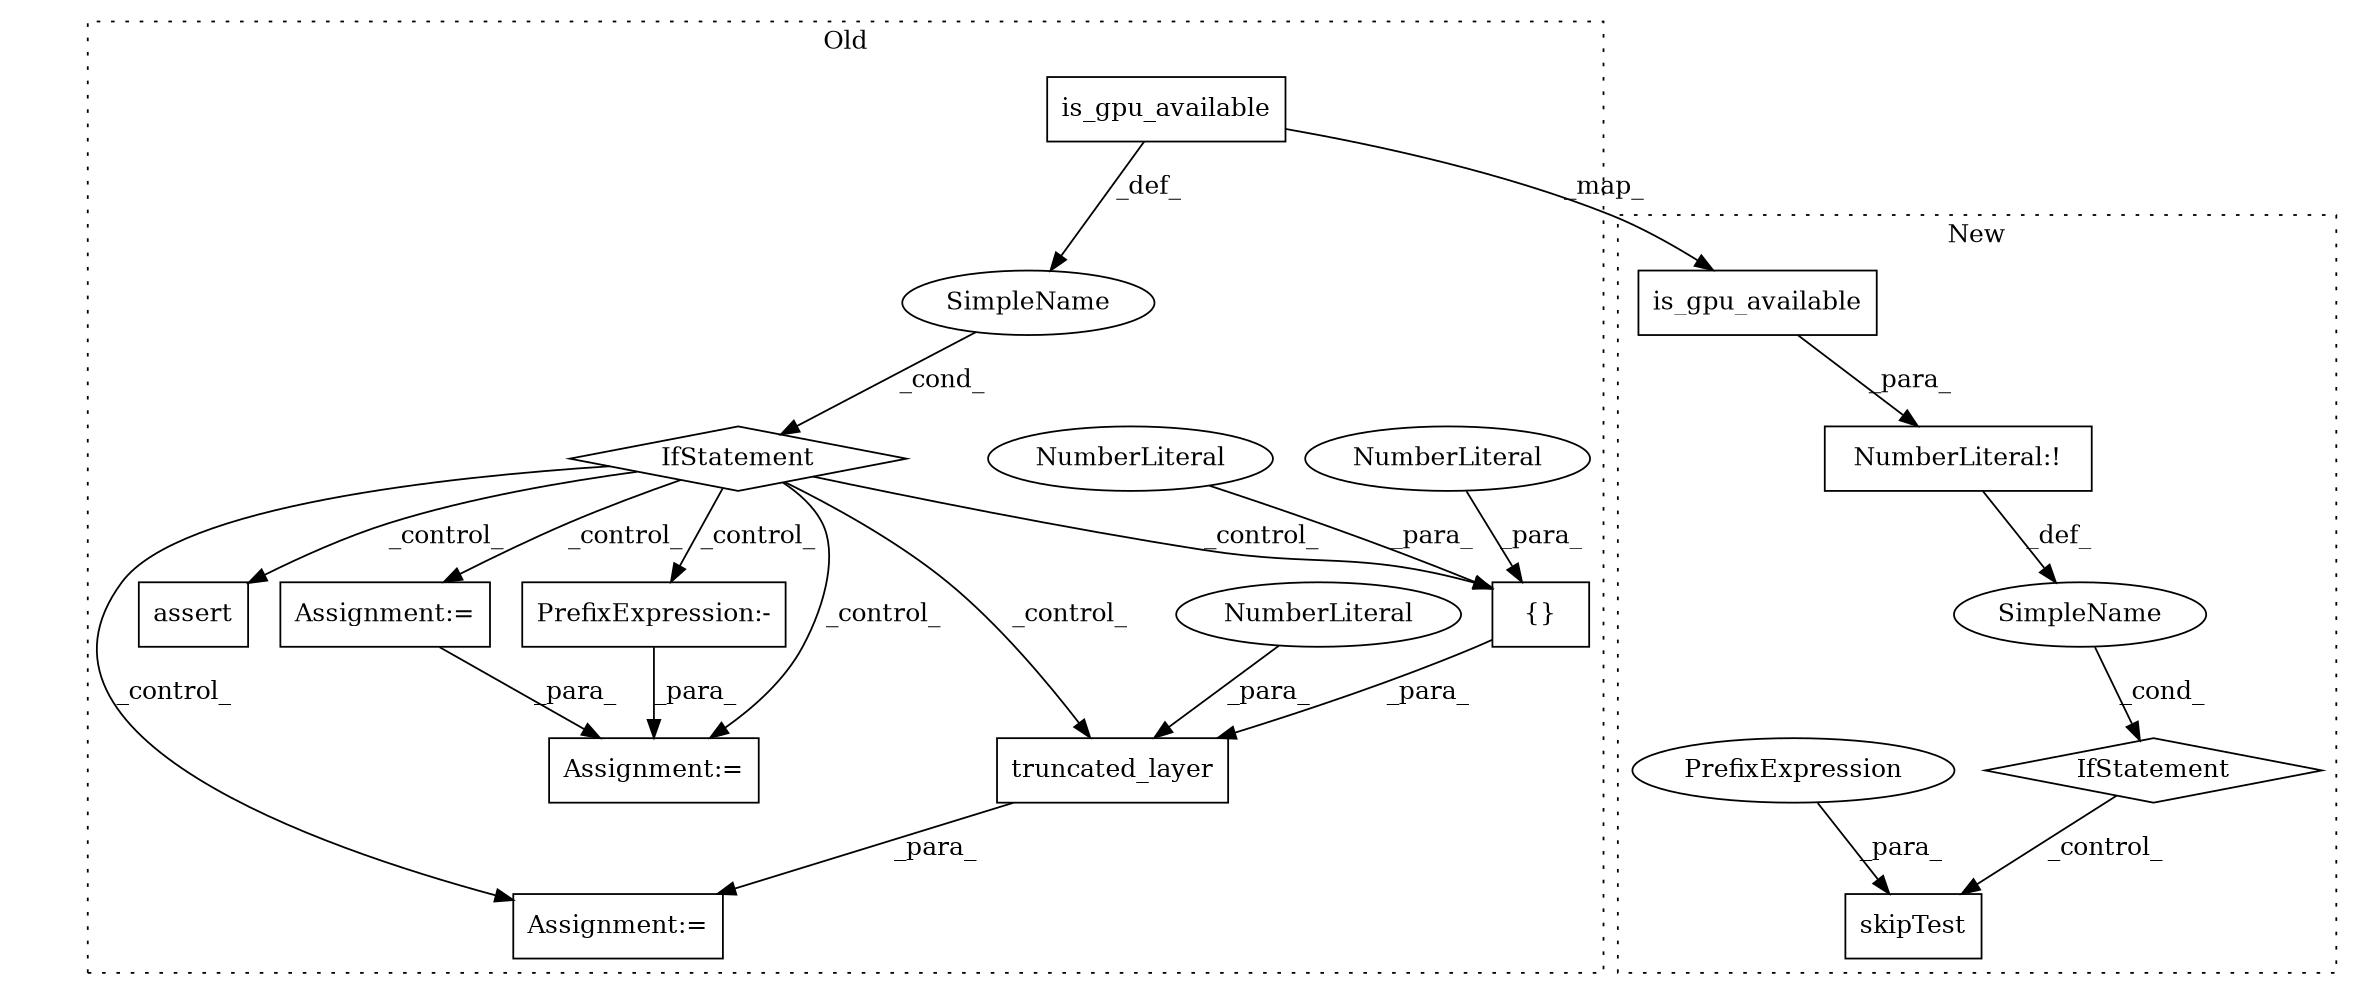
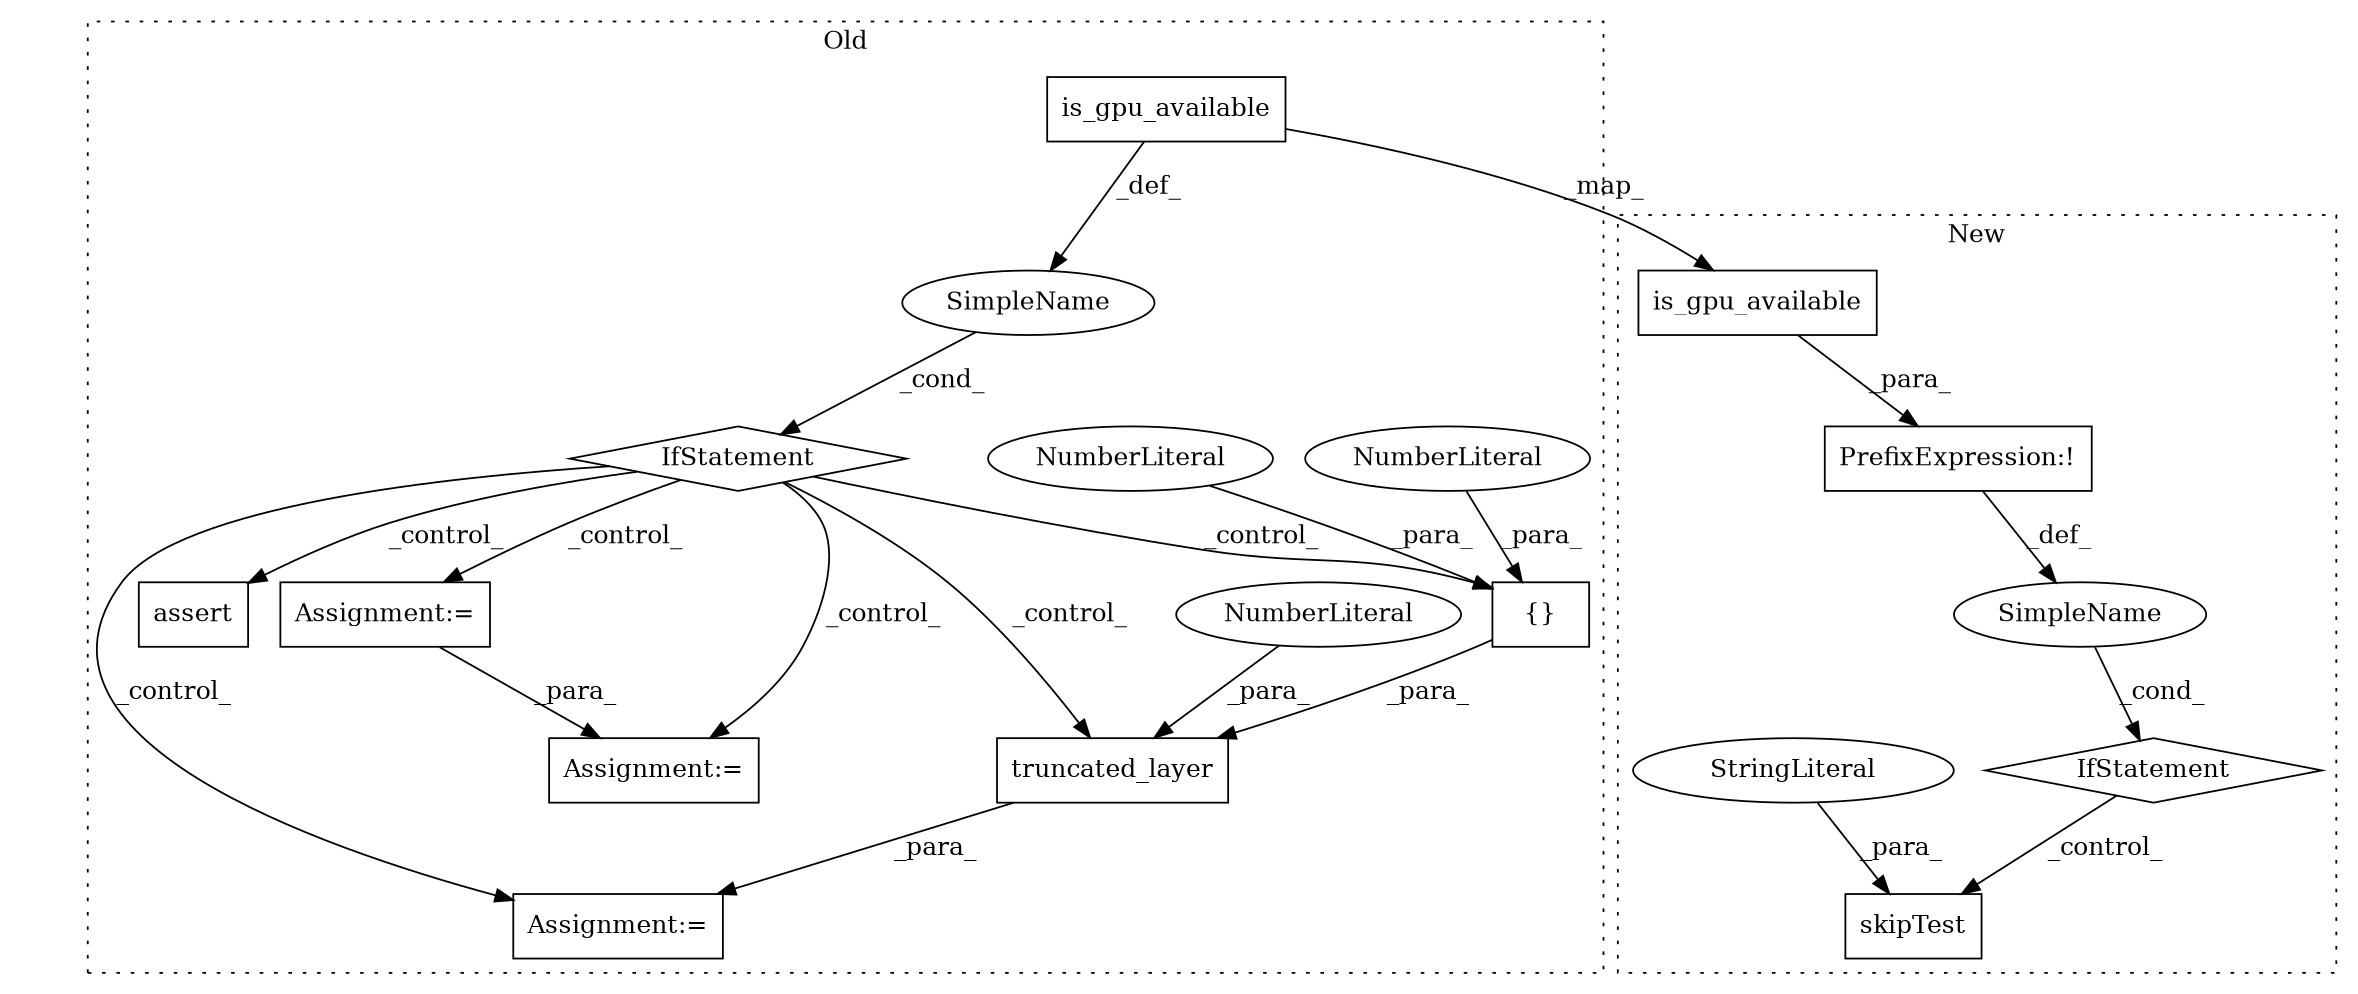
node "NumberLiteral:!": label "NumberLiteral:!" -> "PrefixExpression:!"
node "PrefixExpression:-": removed
node "PrefixExpression": label "PrefixExpression" -> "StringLiteral"
